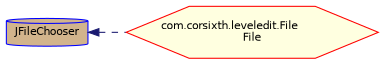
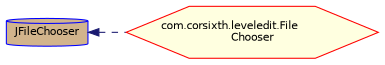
node "com.corsixth.leveledit.File File": label "com.corsixth.leveledit.File File" -> "com.corsixth.leveledit.File Chooser"
